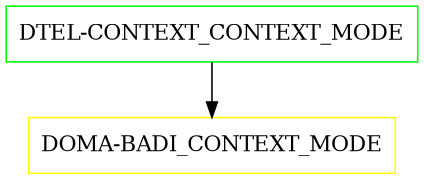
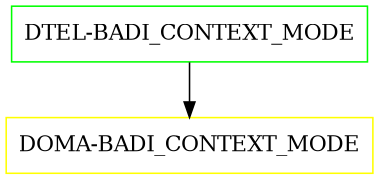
node "DTEL-CONTEXT_CONTEXT_MODE": label "DTEL-CONTEXT_CONTEXT_MODE" -> "DTEL-BADI_CONTEXT_MODE"
